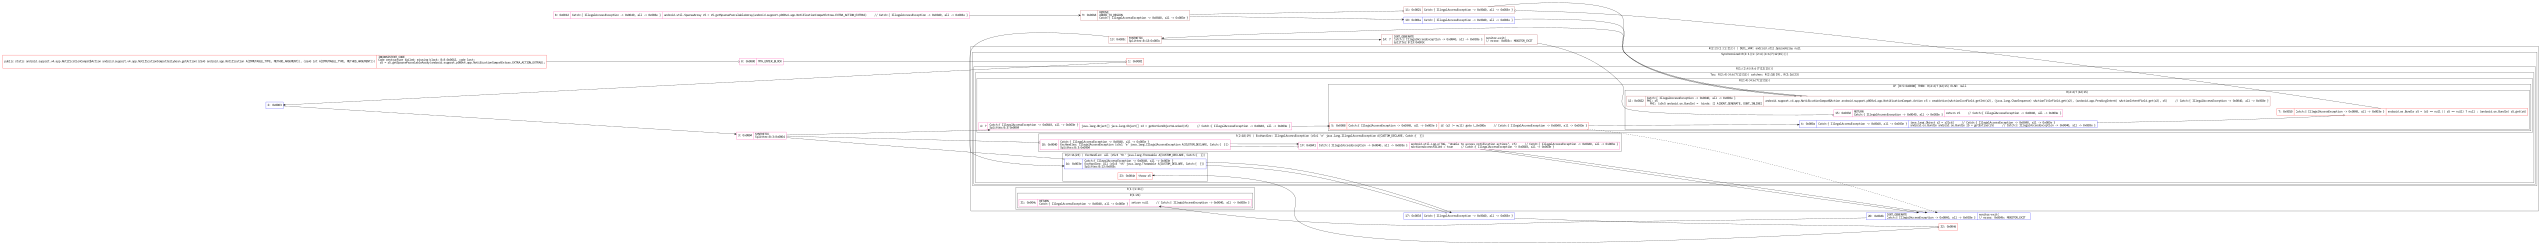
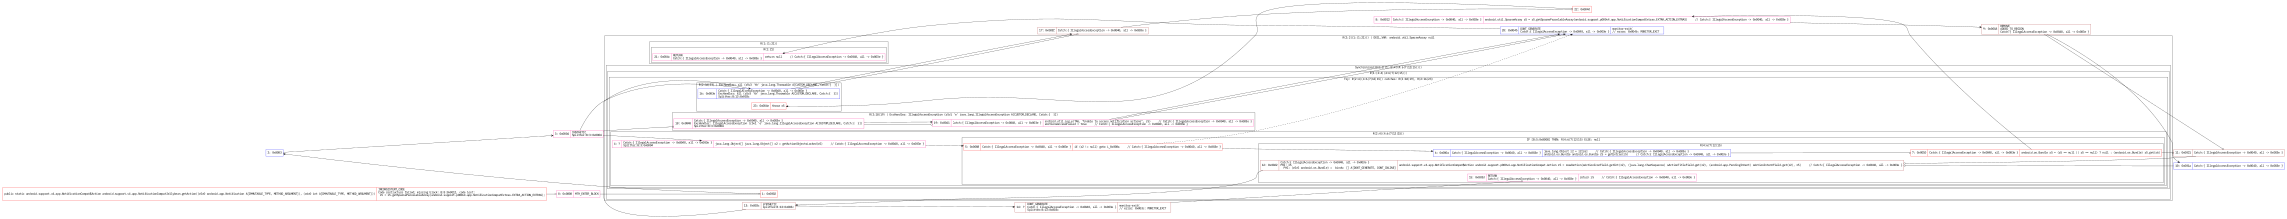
edge "7: 0x0010" -> "8: 0x0012": added
node "17: 0x003f": color blue -> brown
